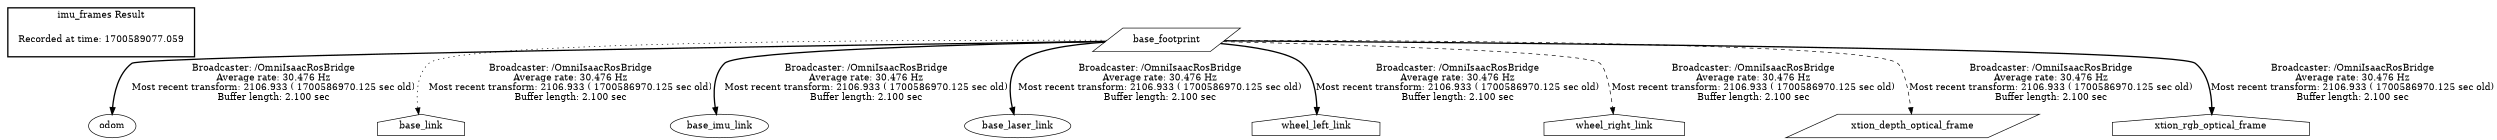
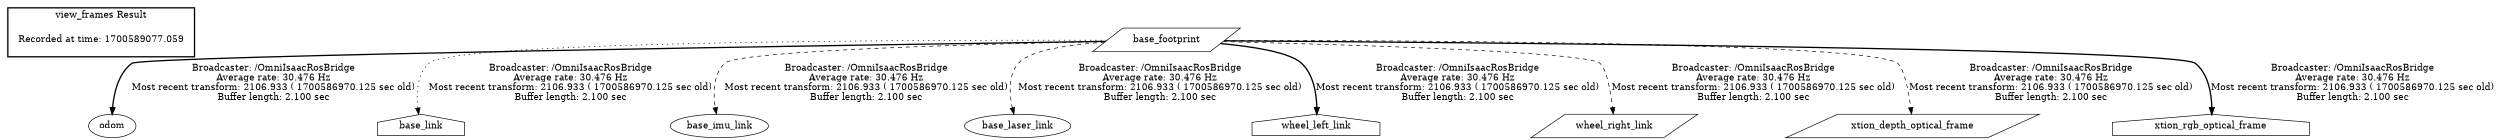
cluster "imu_frames Result": label "imu_frames Result" -> "view_frames Result"
edge "base_footprint" -> "base_imu_link": style bold -> dashed
edge "base_footprint" -> "base_laser_link": style bold -> dashed
node "wheel_right_link": shape house -> parallelogram
